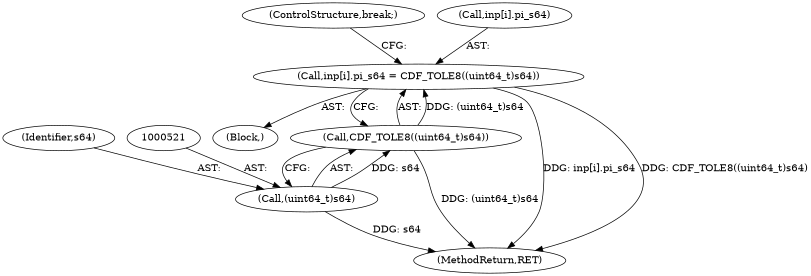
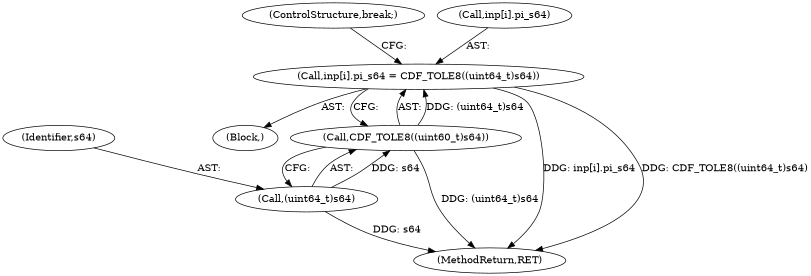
node "1000521": removed
node "(Call,CDF_TOLE8((uint64_t)s64))": label "(Call,CDF_TOLE8((uint64_t)s64))" -> "(Call,CDF_TOLE8((uint60_t)s64))"
